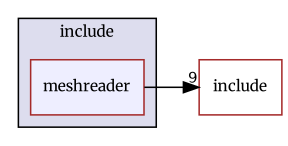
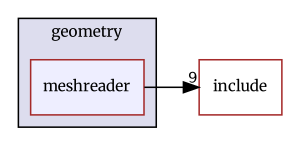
cluster "include": label "include" -> "geometry"
